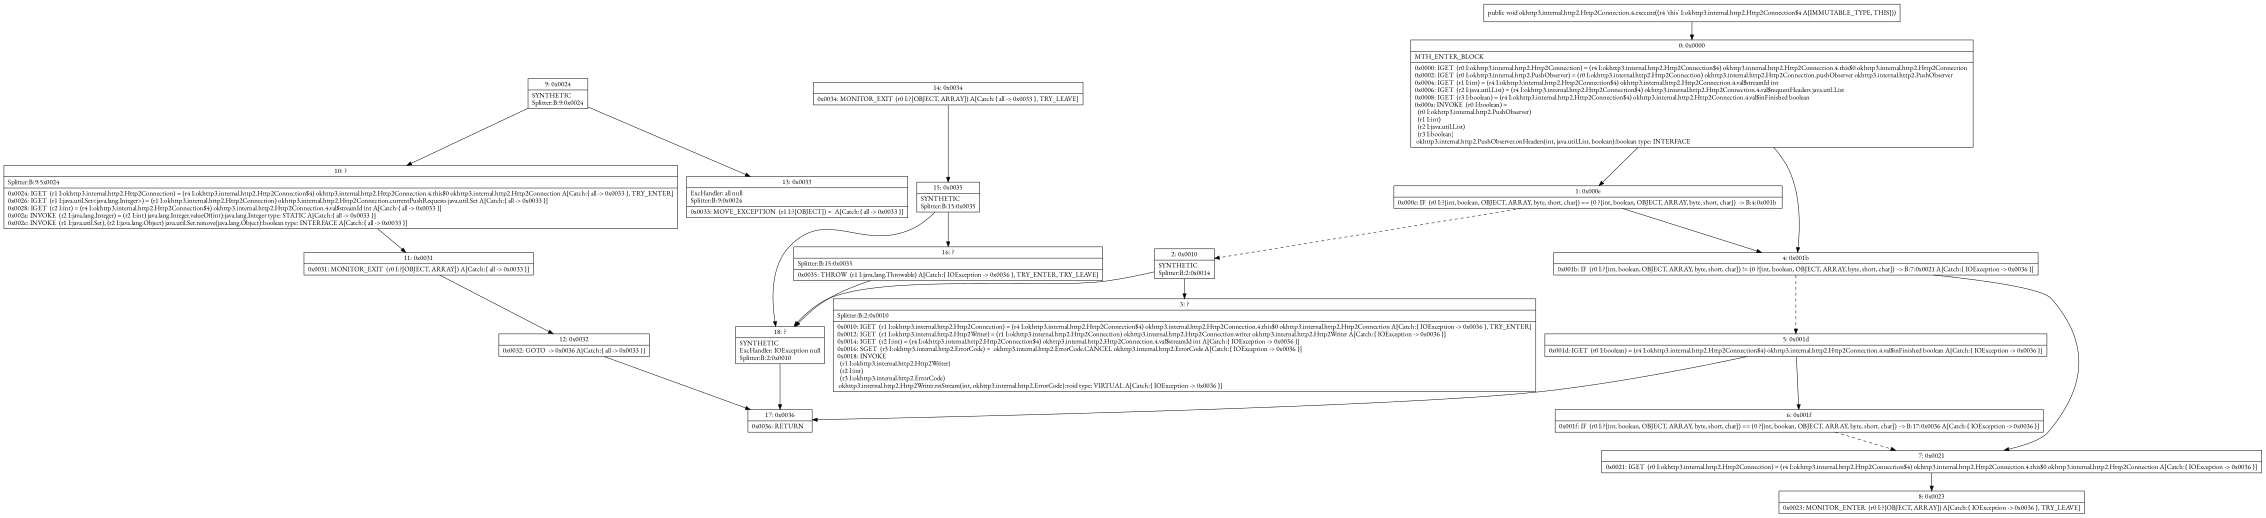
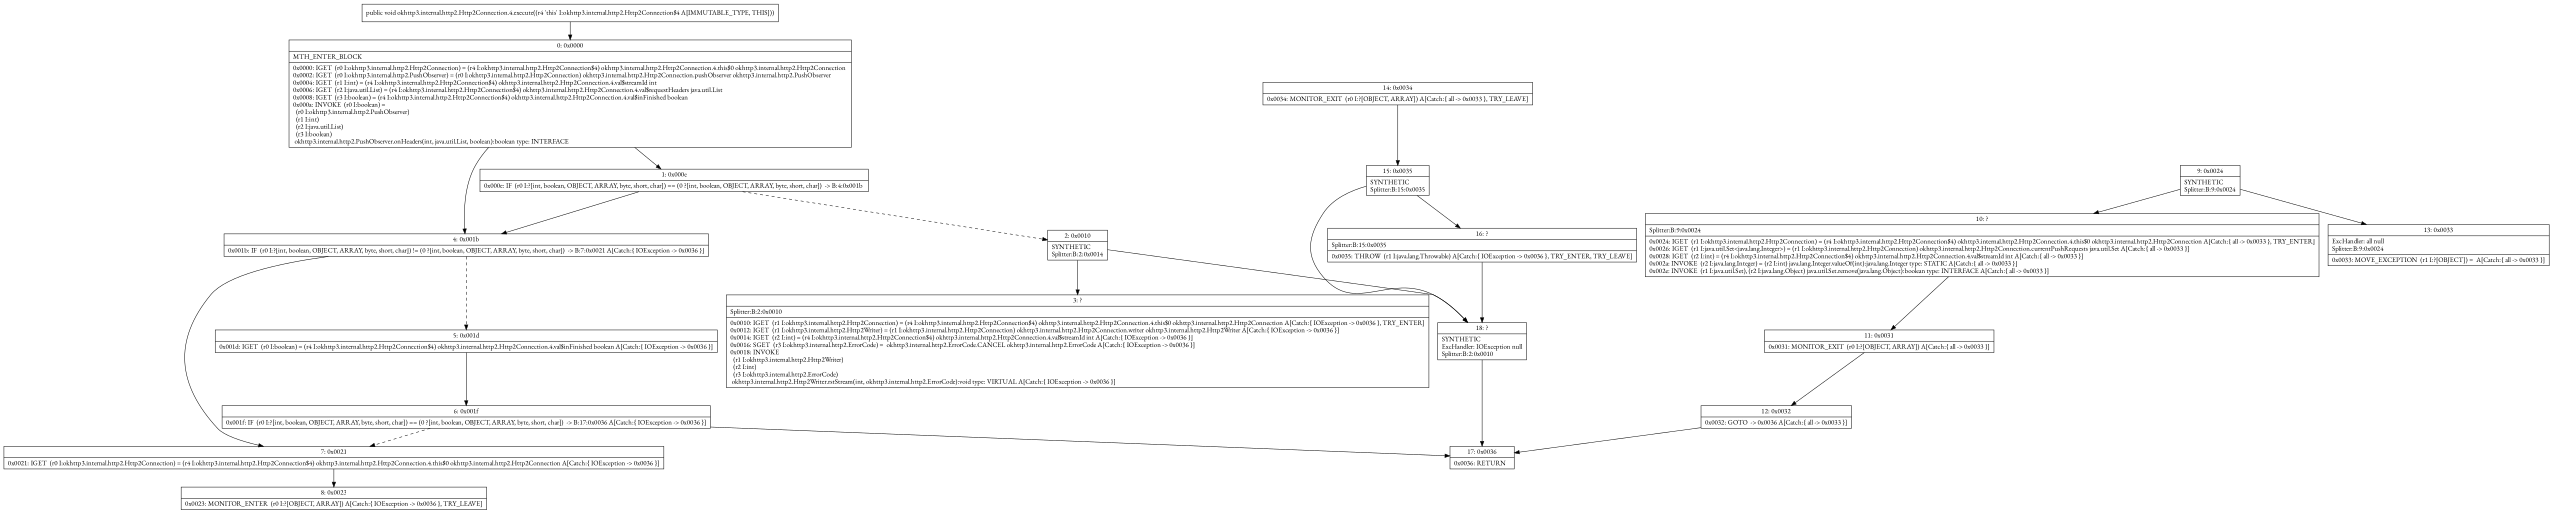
node "10: ?": text "Splitter:B:9:5x0024" -> "Splitter:B:9:0x0024"
edge "5: 0x001d" -> "17: 0x0036": now "6: 0x001f" -> "17: 0x0036"
